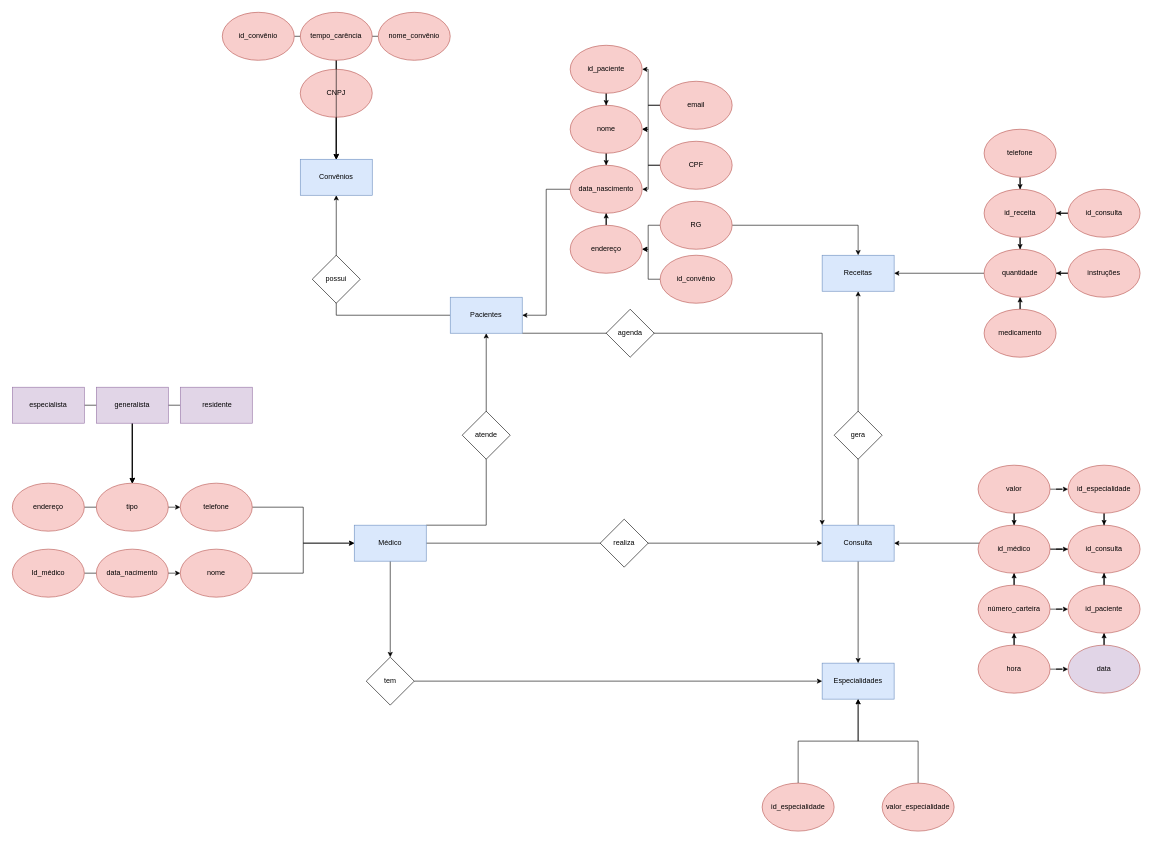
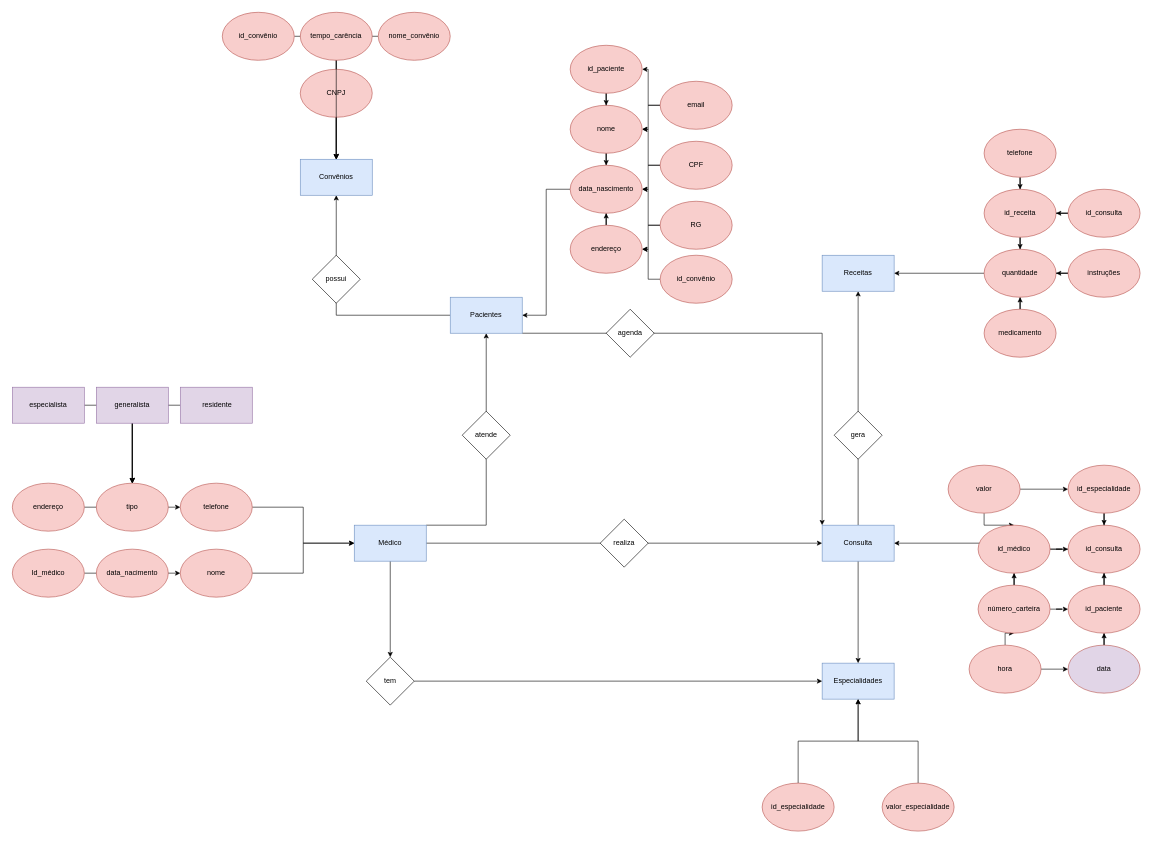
edge "RG" -> "Receitas": now "RG" -> "data_nascimento"
node "valor": moved (1014, 489) -> (984, 489)
node "hora": moved (1014, 669) -> (1005, 669)
